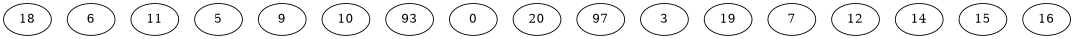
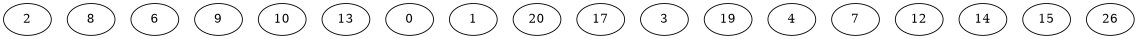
node "2": added
node "18": removed
node "8": added
node "11": removed
node "5": removed
node "93": label "93" -> "13"
node "1": added
node "97": label "97" -> "17"
node "4": added
node "16": label "16" -> "26"
